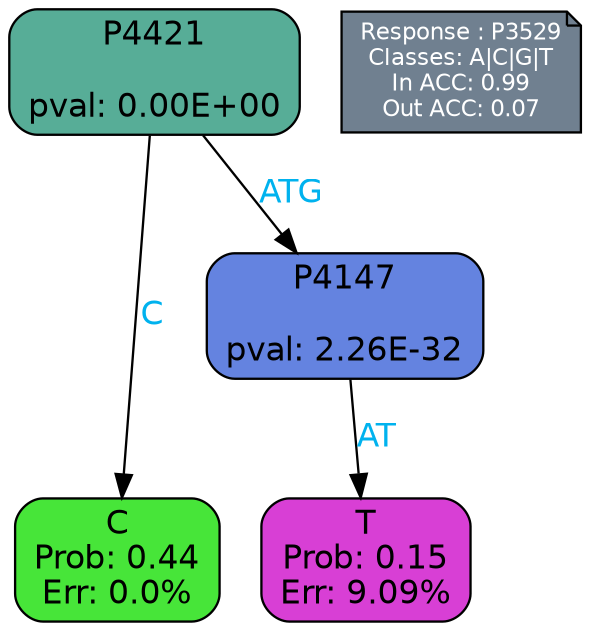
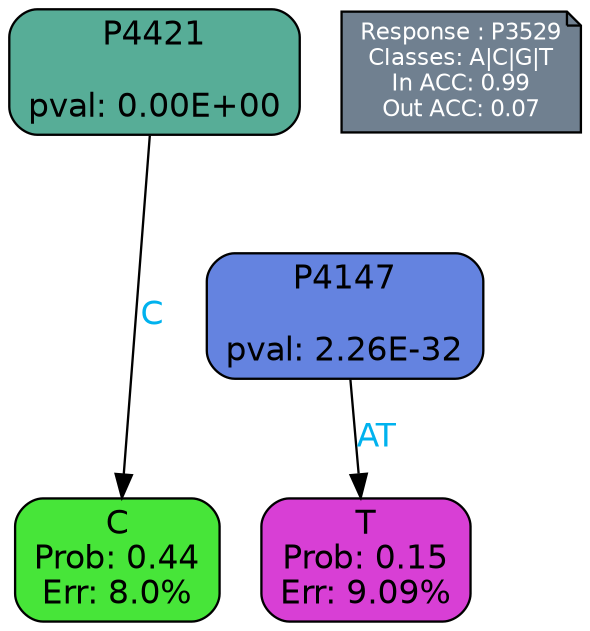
edge "P4421 pval: 0.00E+00" -> "P4147 pval: 2.26E-32": removed, label "ATG"
node "C Prob: 0.44 Err: 0.0%": label "C Prob: 0.44 Err: 0.0%" -> "C Prob: 0.44 Err: 8.0%"
